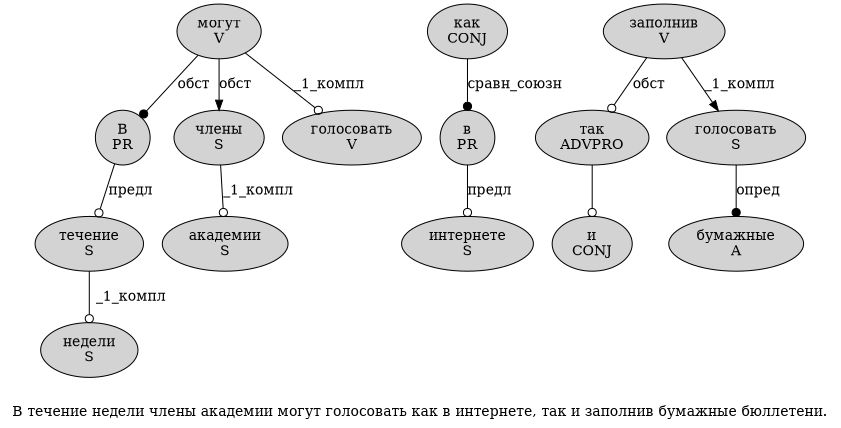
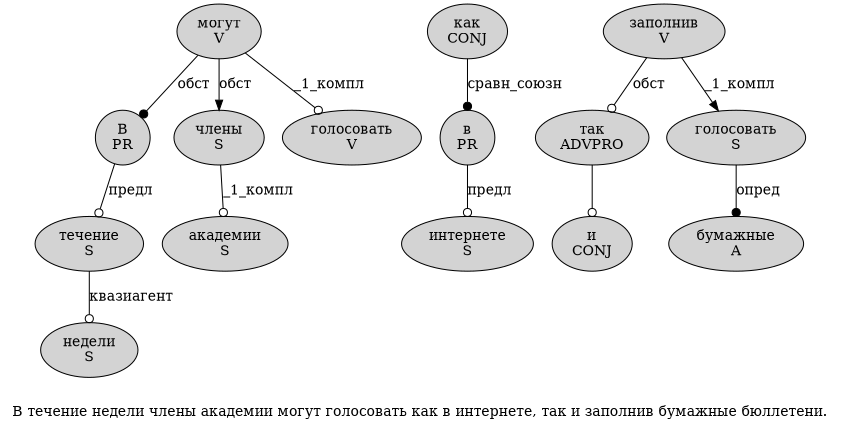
edge "течение S" -> "недели S": label "_1_компл" -> "квазиагент"
